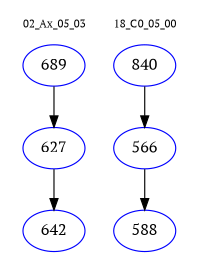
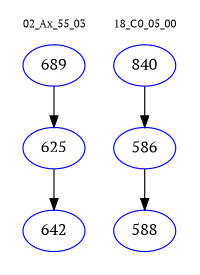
cluster "02_Ax_05_03": label "02_Ax_05_03" -> "02_Ax_55_03"
node "627": label "627" -> "625"
node "566": label "566" -> "586"
